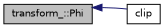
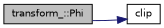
edge "clip" -> "transform_::Phi": reversed
